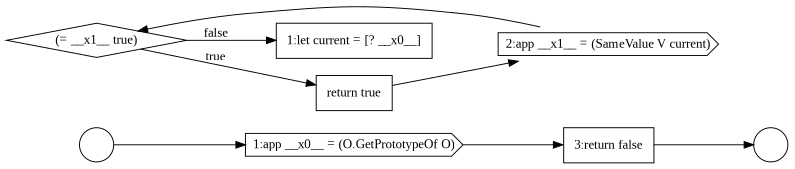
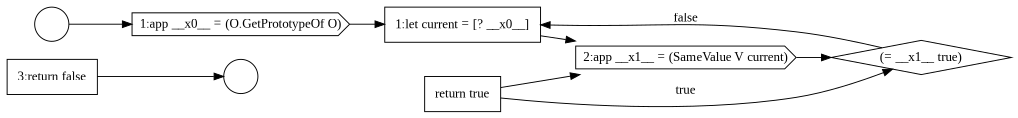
edge "1:let current = [? __x0__]" -> "2:app __x1__ = (SameValue V current)": added
edge "(= __x1__ true)" -> "return true": reversed
edge "1:app __x0__ = (O.GetPrototypeOf O)" -> "3:return false": now "1:app __x0__ = (O.GetPrototypeOf O)" -> "1:let current = [? __x0__]"
